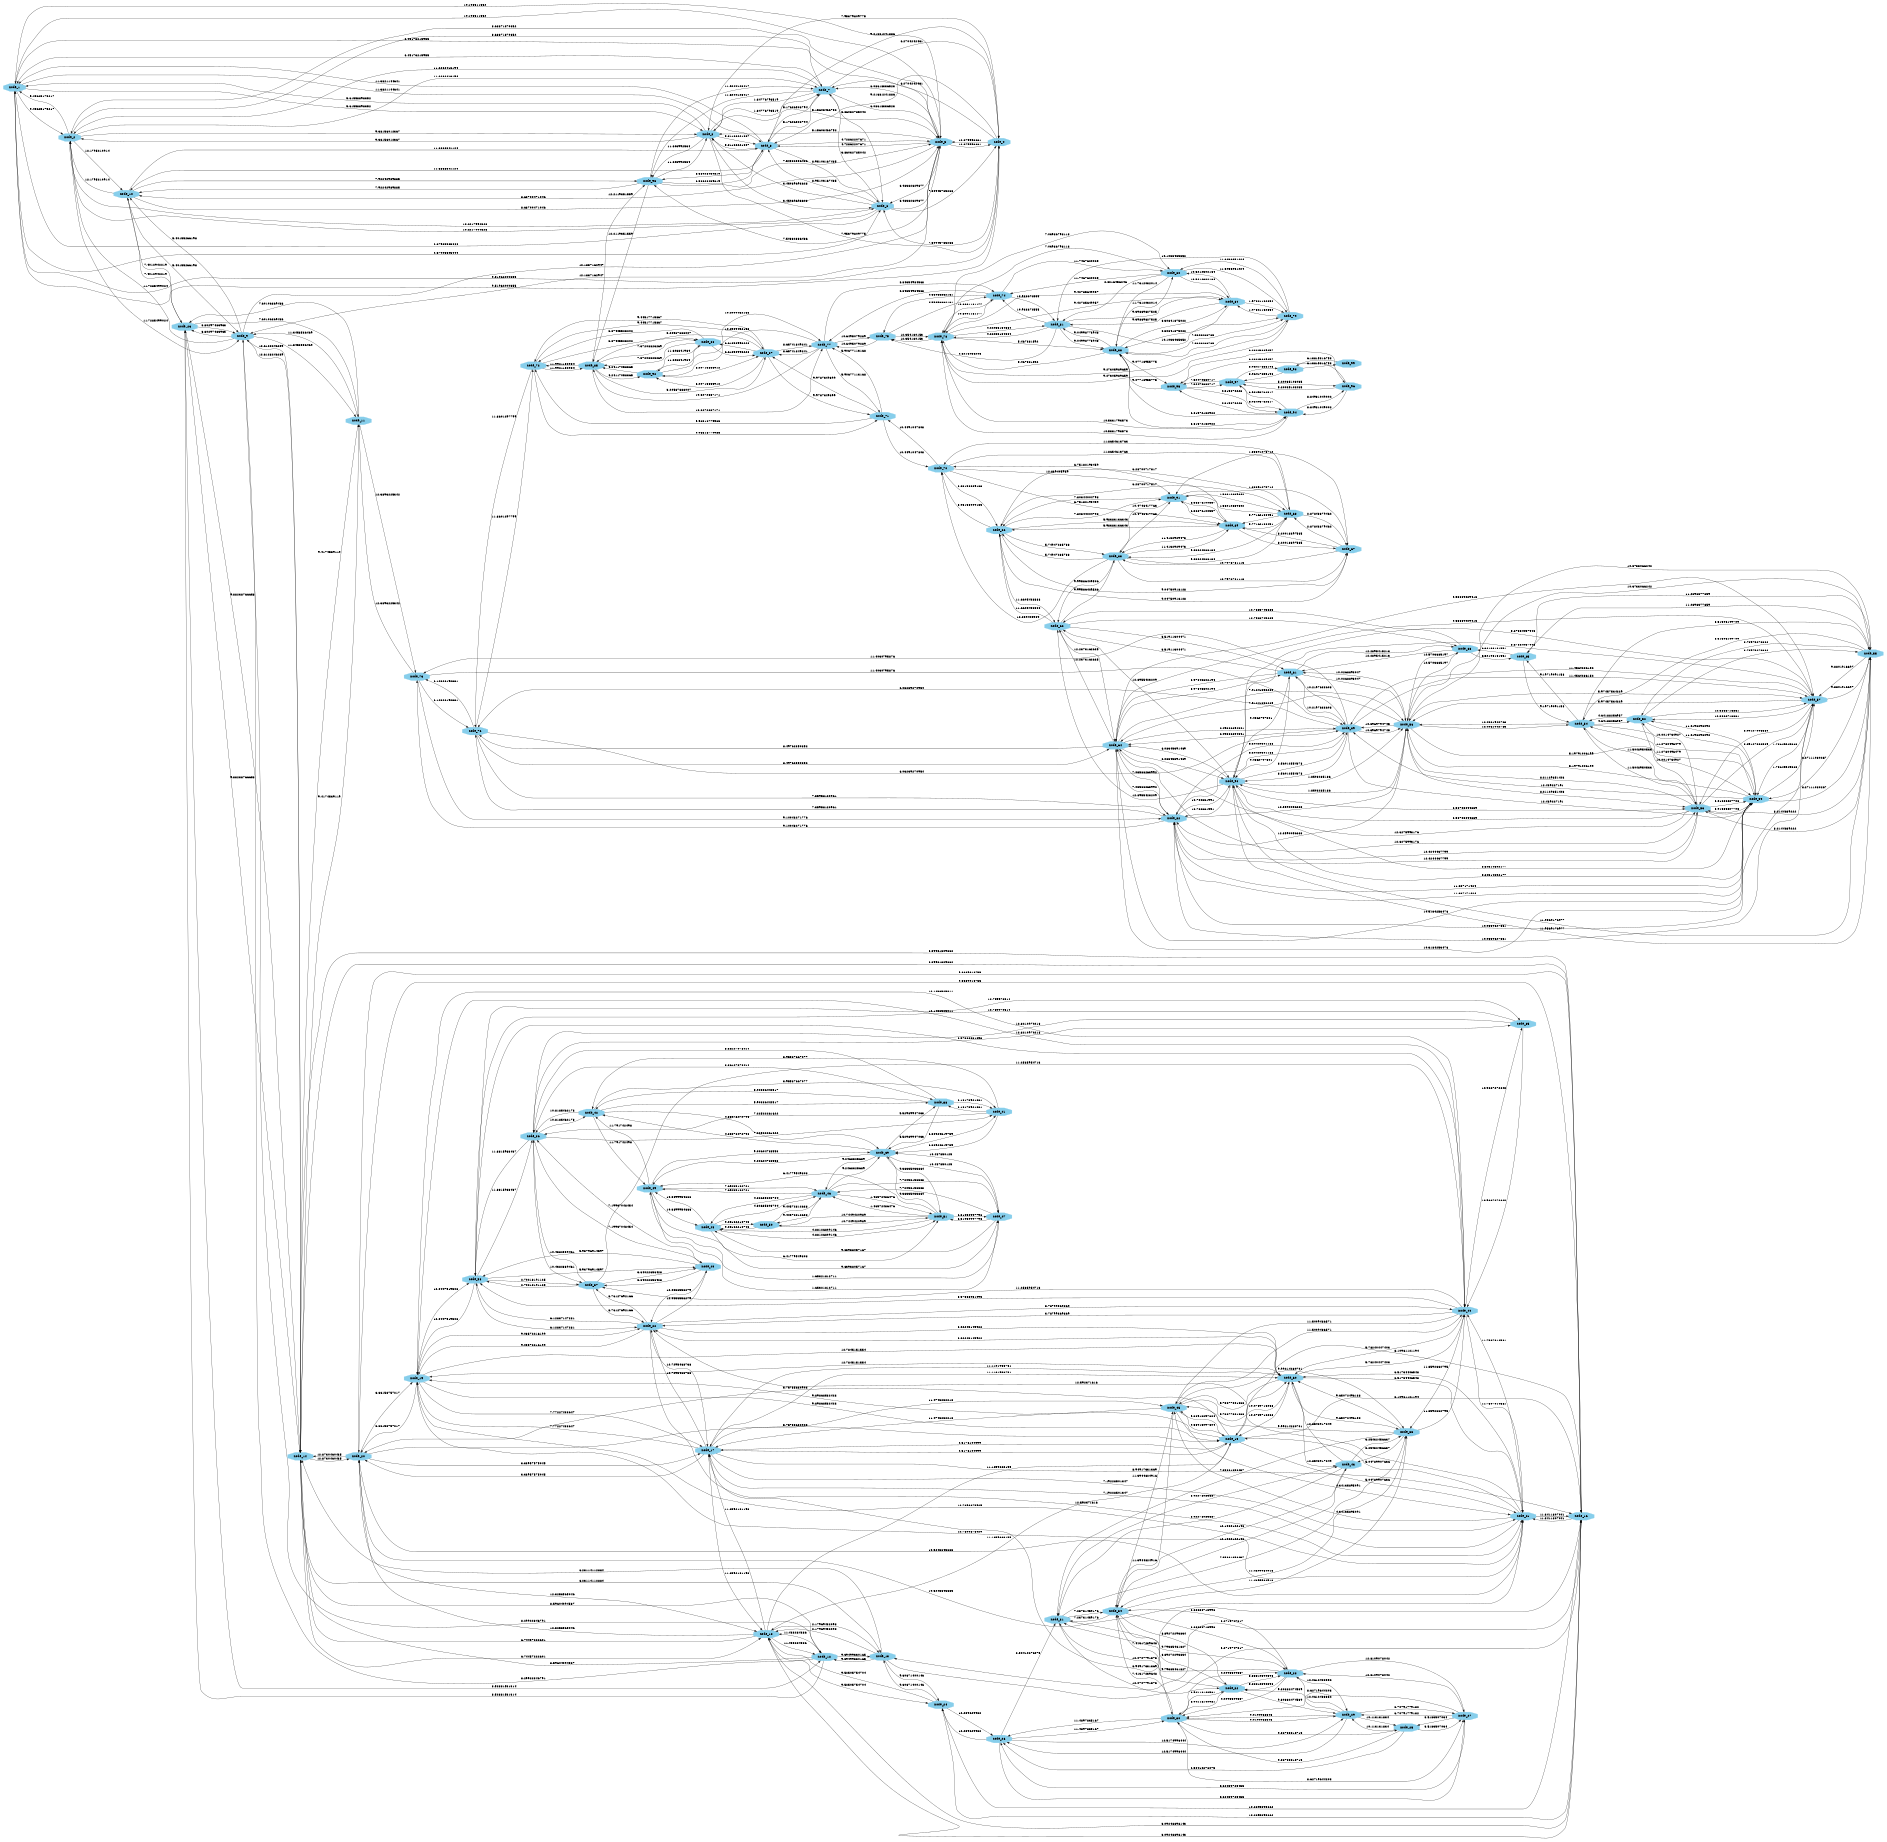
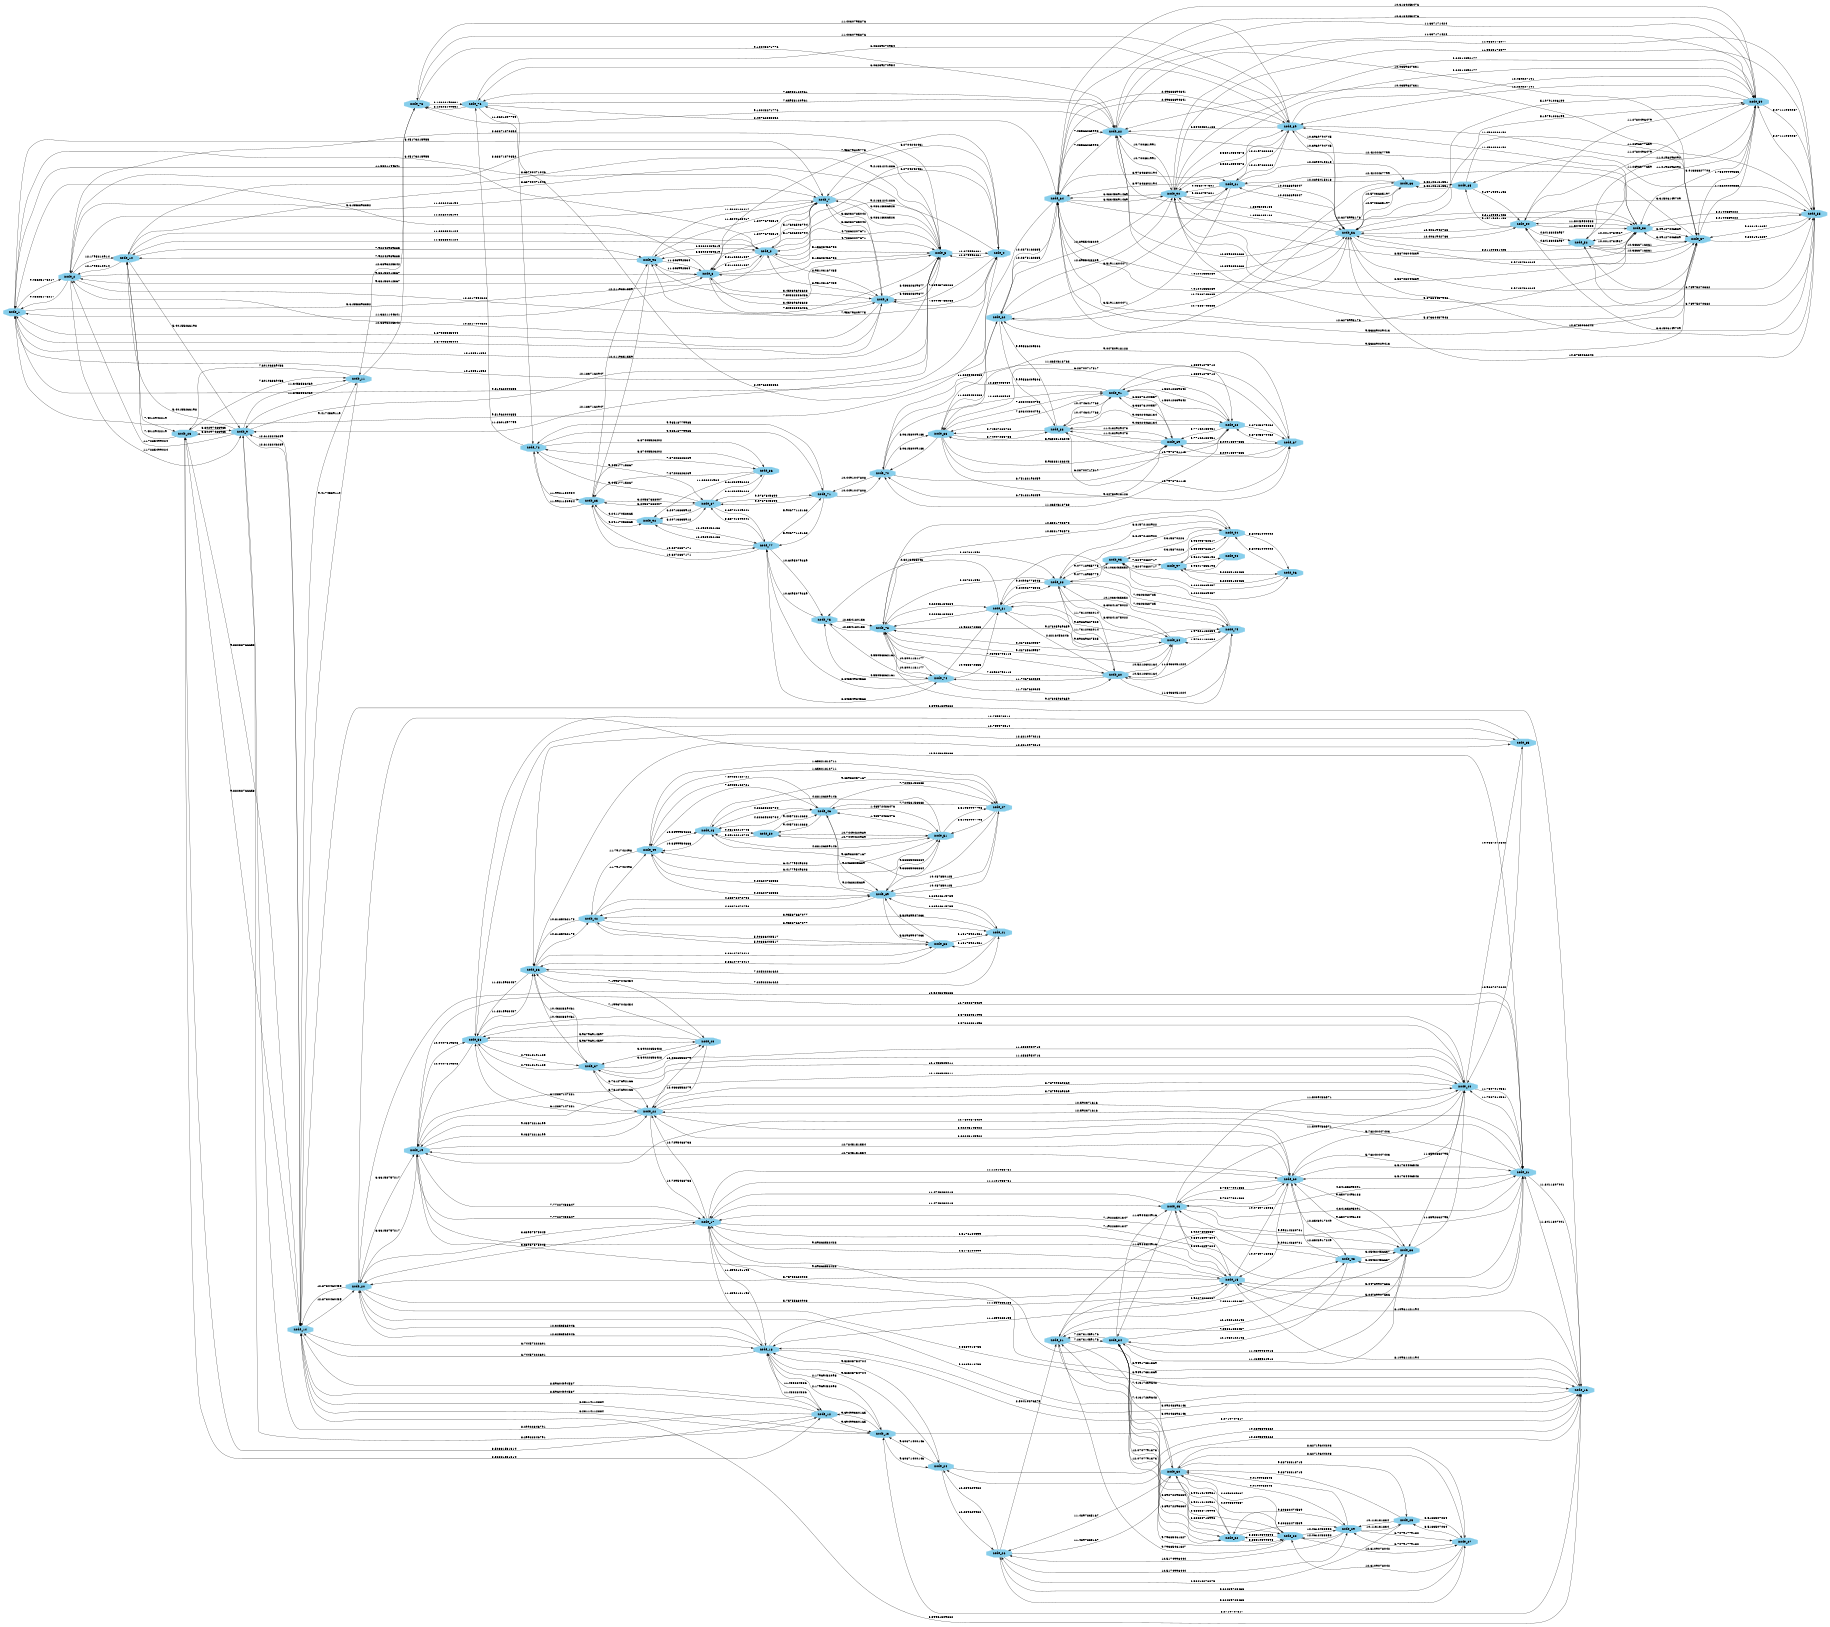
node "node_99": removed
edge "node_92" -> "node_86": removed, label "11.606841964"
edge "node_83" -> "node_70": now "node_91" -> "node_70"
edge "node_82" -> "node_89": removed, label "6.30420301188"
edge "node_53" -> "node_59": removed, label "3.01686827708"
